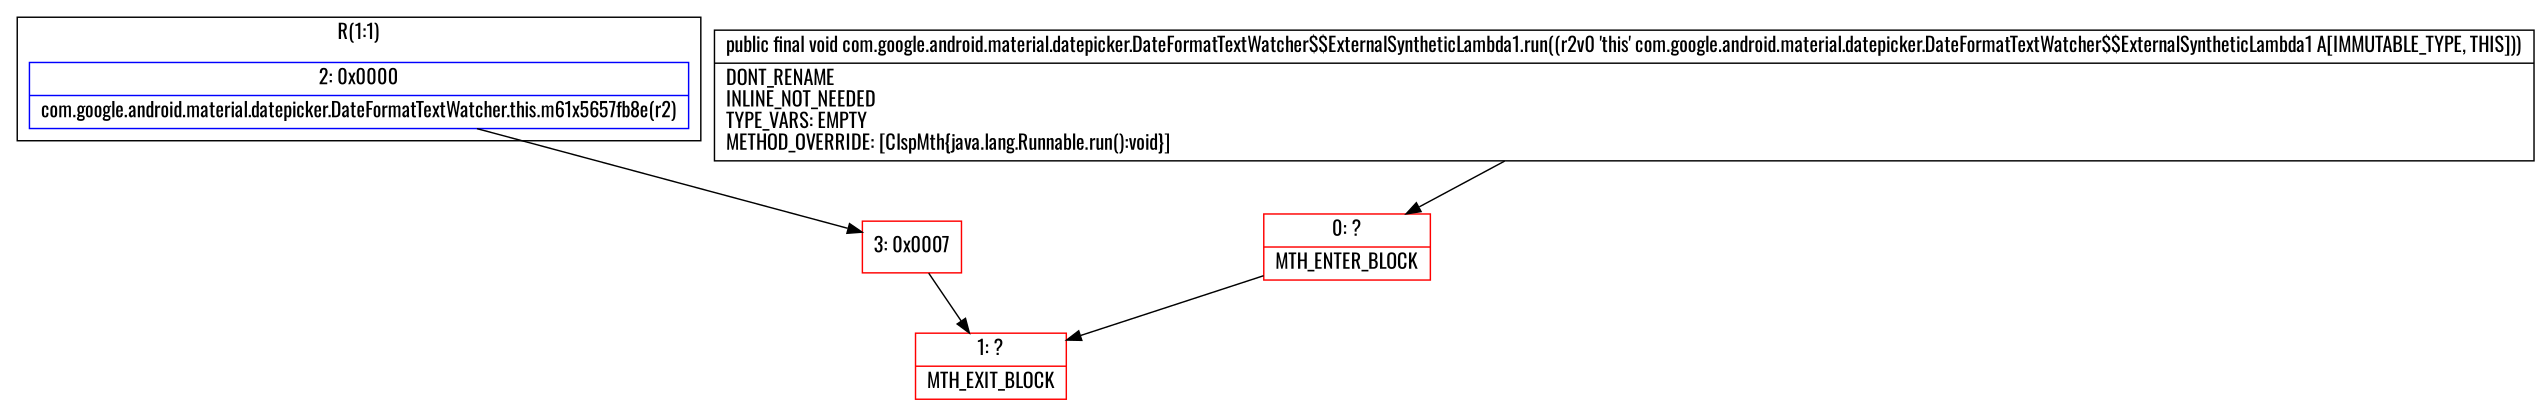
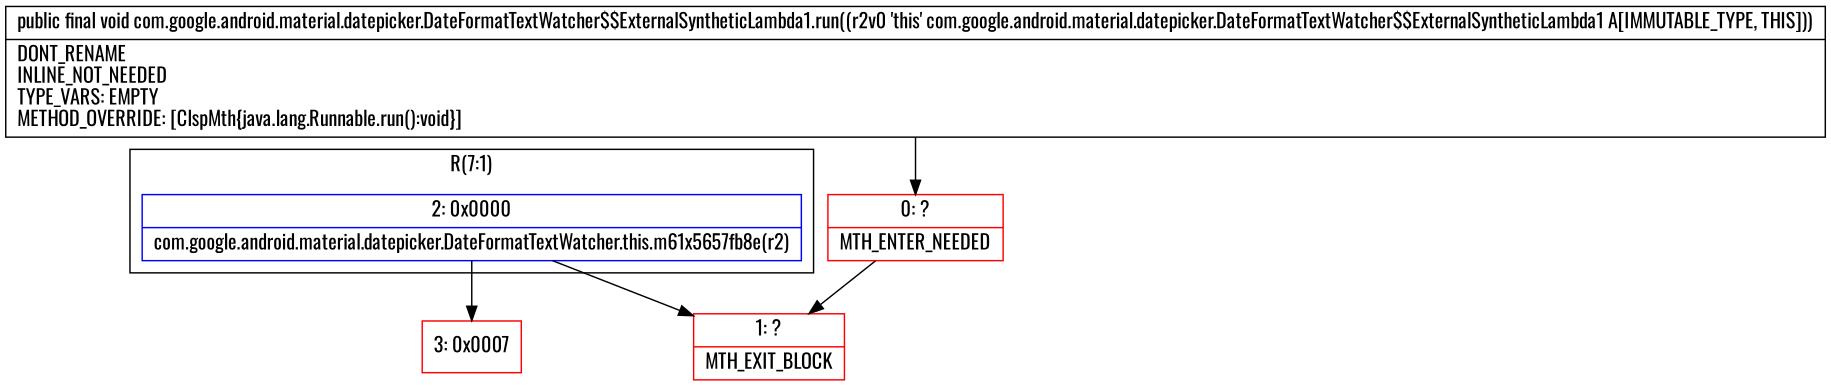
cluster "R(1:1)": label "R(1:1)" -> "R(7:1)"
node "0: ?": text "MTH_ENTER_BLOCK" -> "MTH_ENTER_NEEDED"
edge "3: 0x0007" -> "1: ?": now "2: 0x0000" -> "1: ?"
